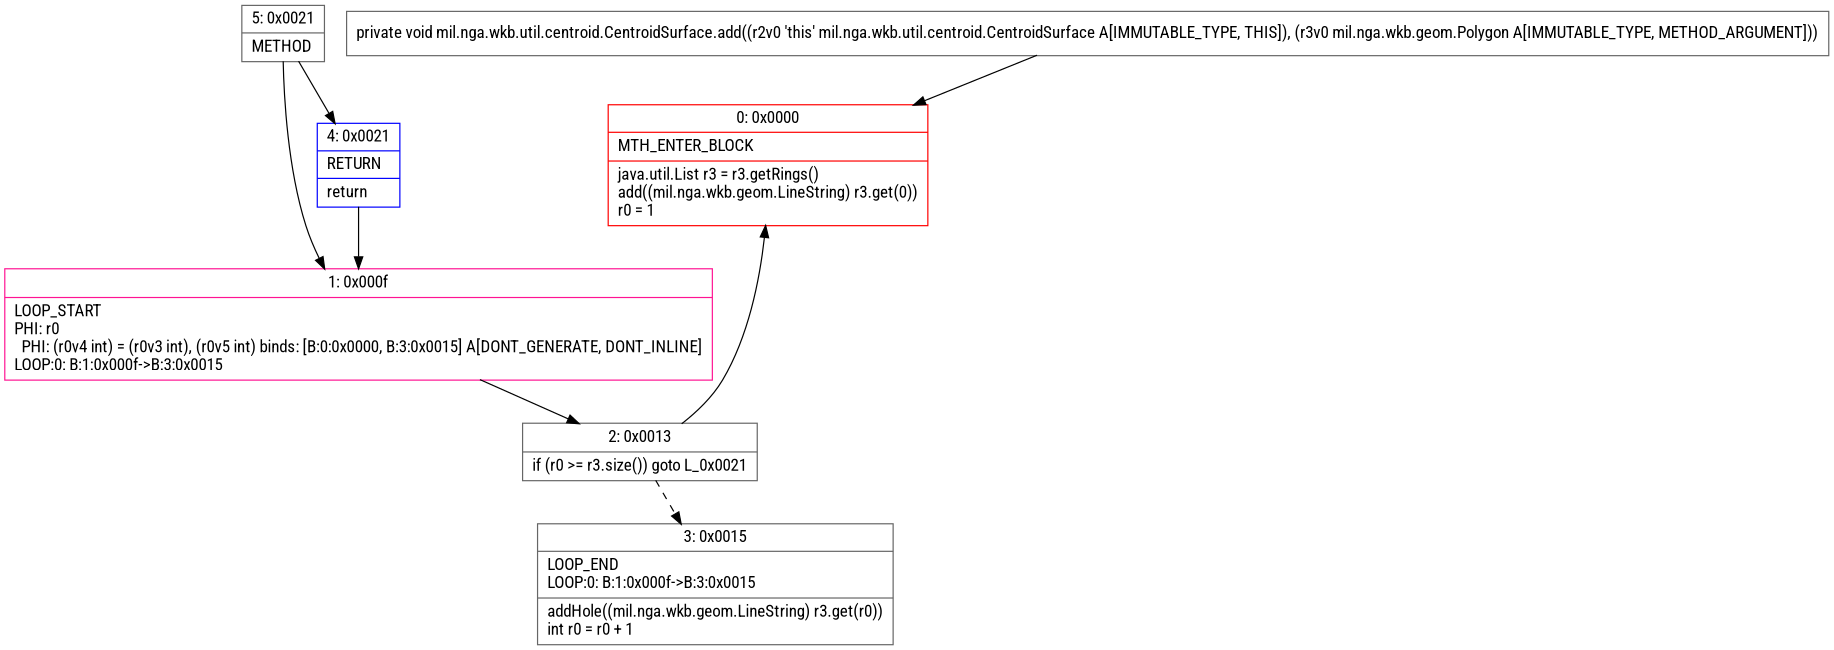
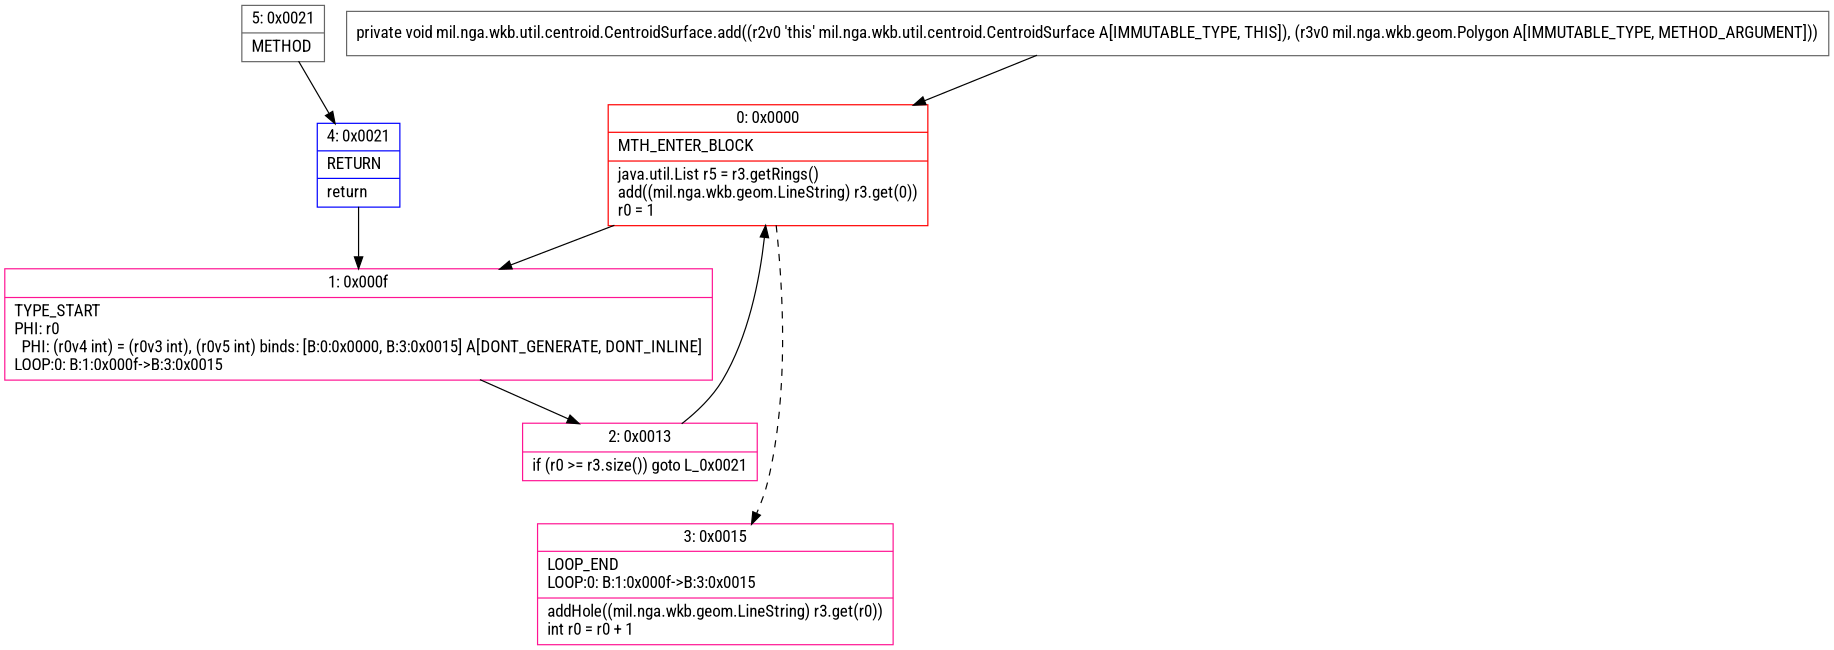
edge "5: 0x0021" -> "1: 0x000f": now "0: 0x0000" -> "1: 0x000f"
node "0: 0x0000": text "java.util.List r3 = r3.getRings()" -> "java.util.List r5 = r3.getRings()"
node "1: 0x000f": text "LOOP_START" -> "TYPE_START"
node "2: 0x0013": color gray40 -> deeppink
edge "2: 0x0013" -> "3: 0x0015": now "0: 0x0000" -> "3: 0x0015"
node "3: 0x0015": color gray40 -> deeppink
